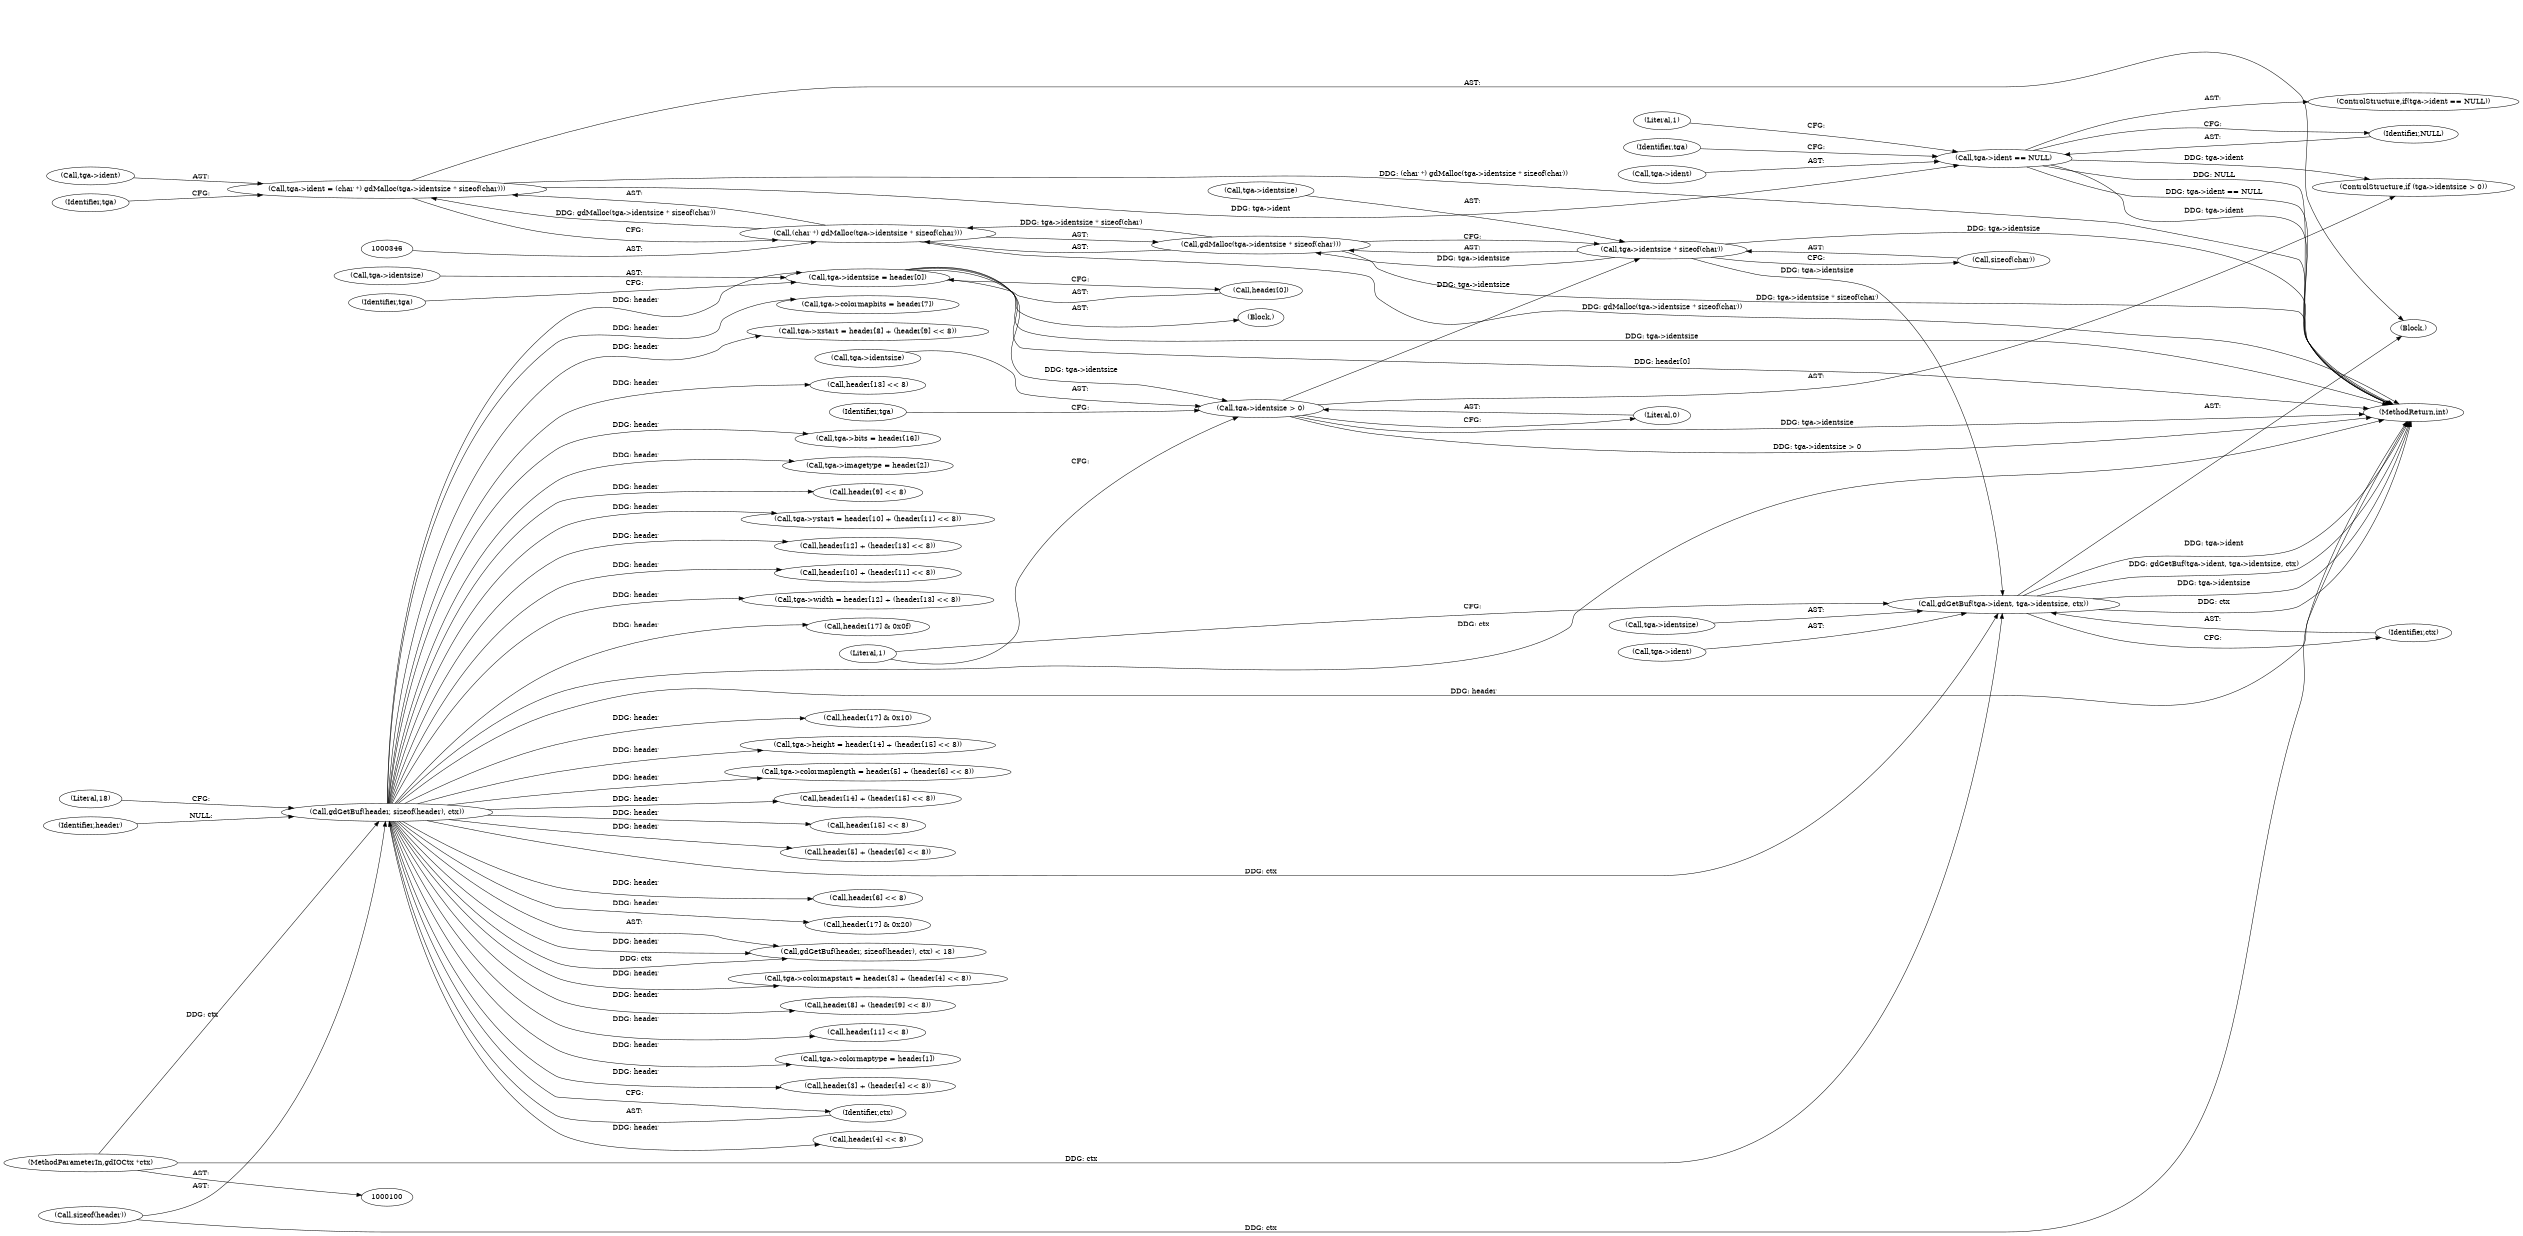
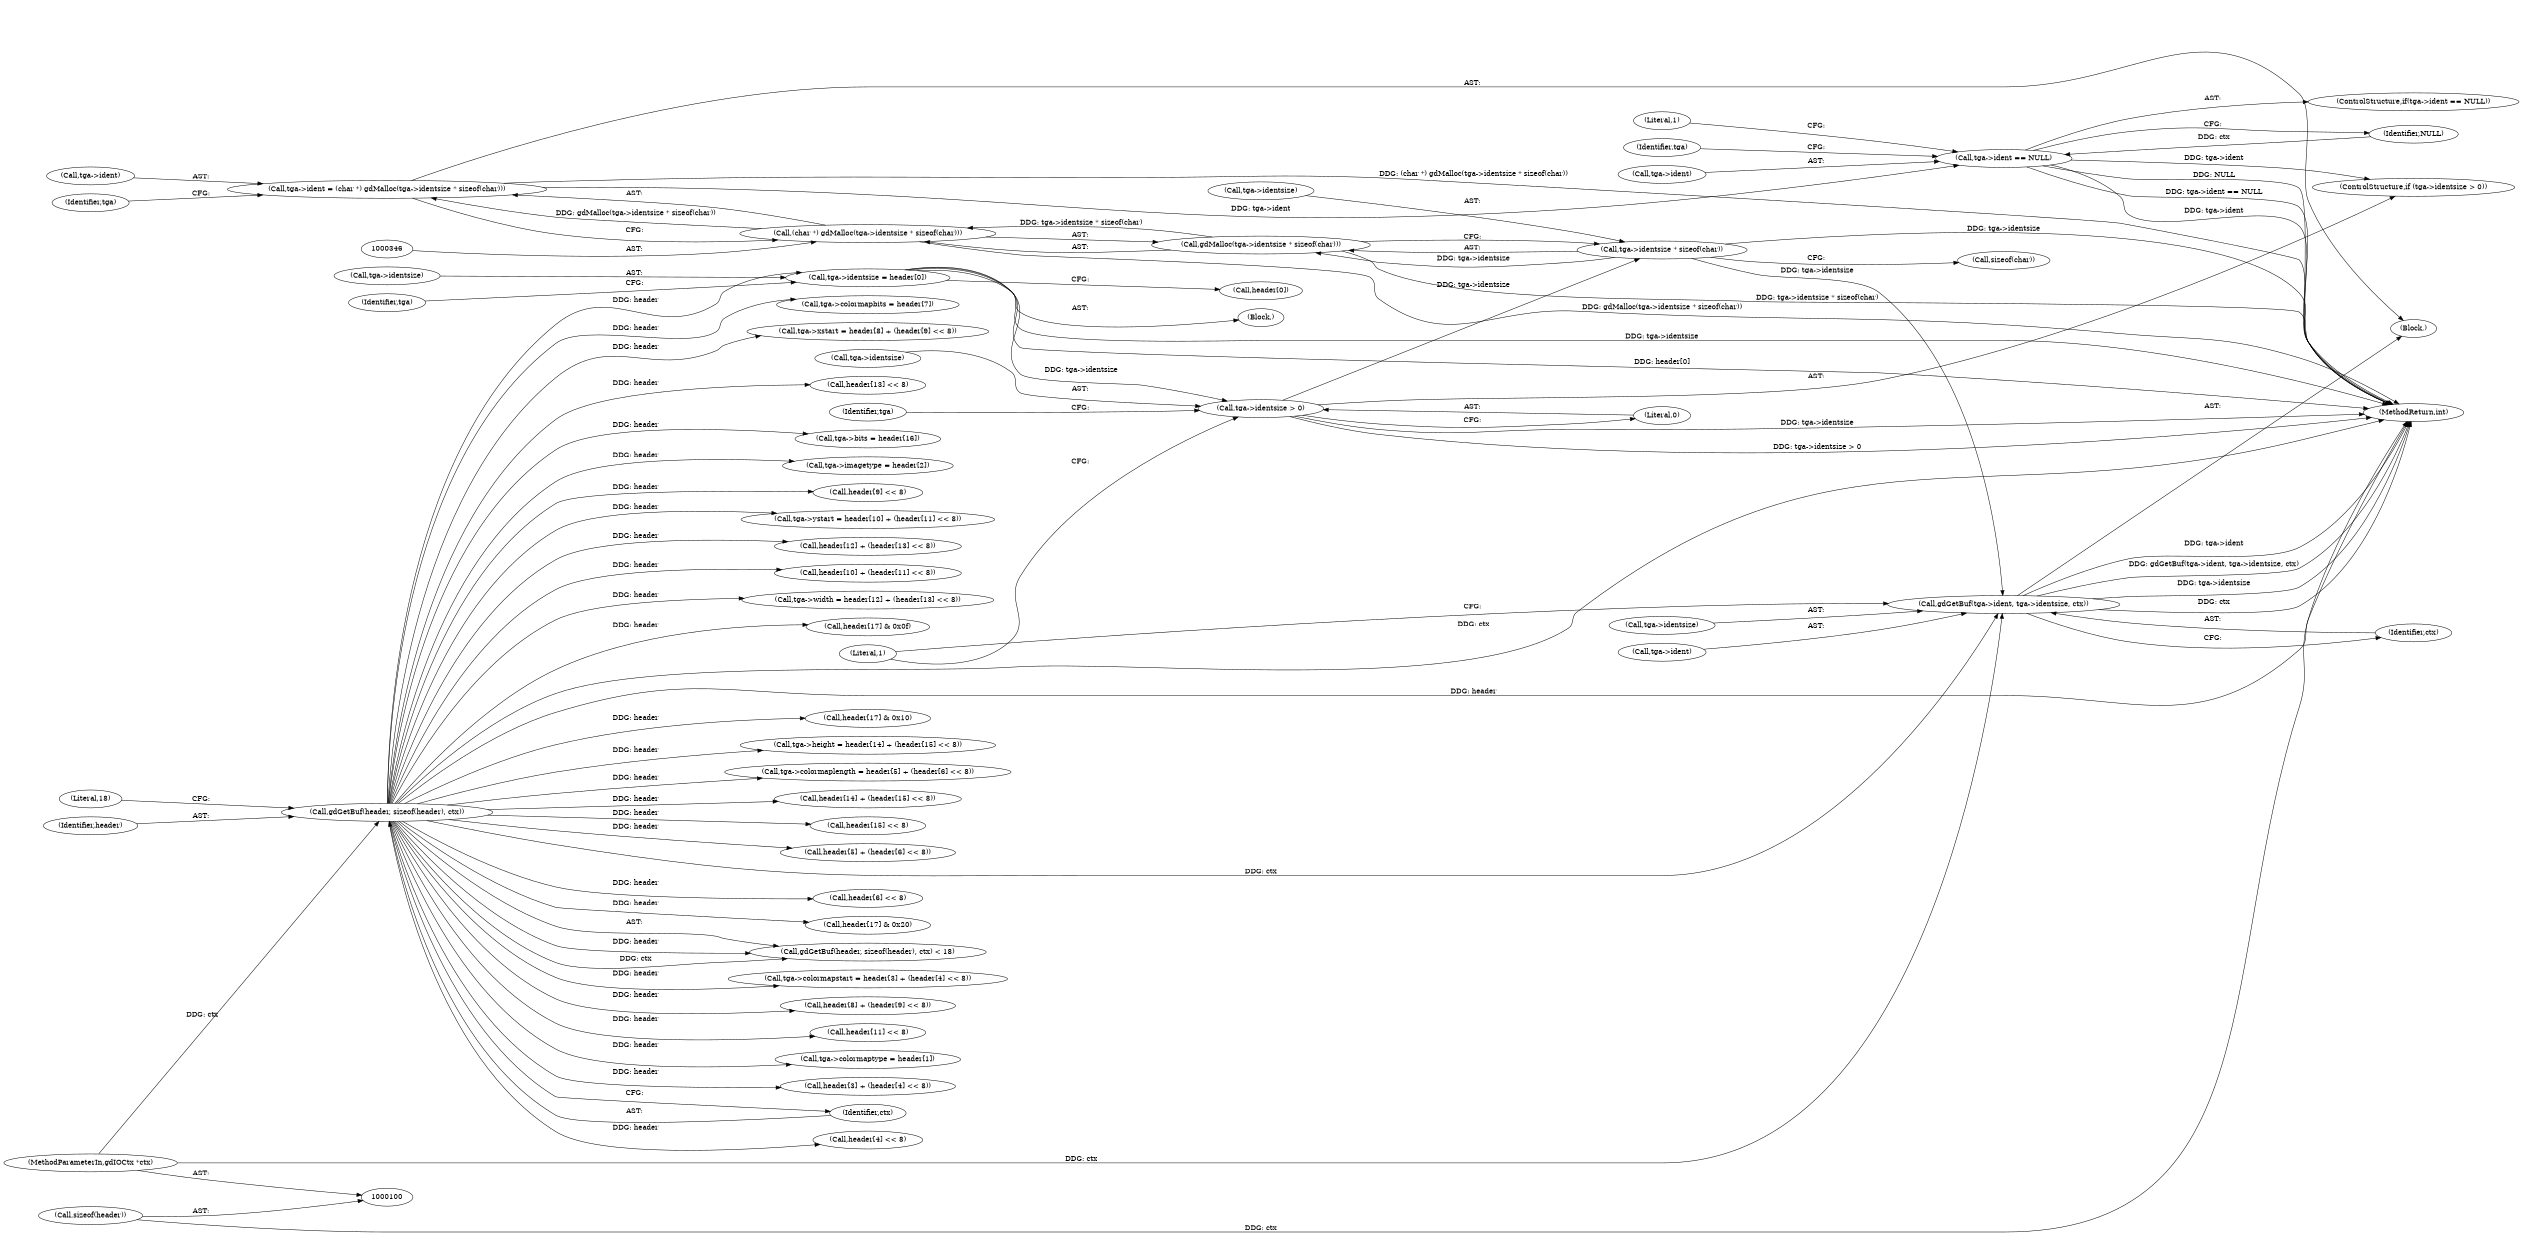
edge "(Identifier,NULL)" -> "(Call,tga->ident == NULL)": label "AST: " -> "DDG: ctx"
edge "(Call,sizeof(char))" -> "(Call,tga->identsize * sizeof(char))": removed, label "AST:"
edge "(Call,header[0])" -> "(Call,tga->identsize = header[0])": removed, label "AST:"
edge "(Identifier,header)" -> "(Call,gdGetBuf(header, sizeof(header), ctx))": label "NULL: " -> "AST: "
edge "(Call,sizeof(header))" -> "(Call,gdGetBuf(header, sizeof(header), ctx))": now "(Call,sizeof(header))" -> "1000100"
